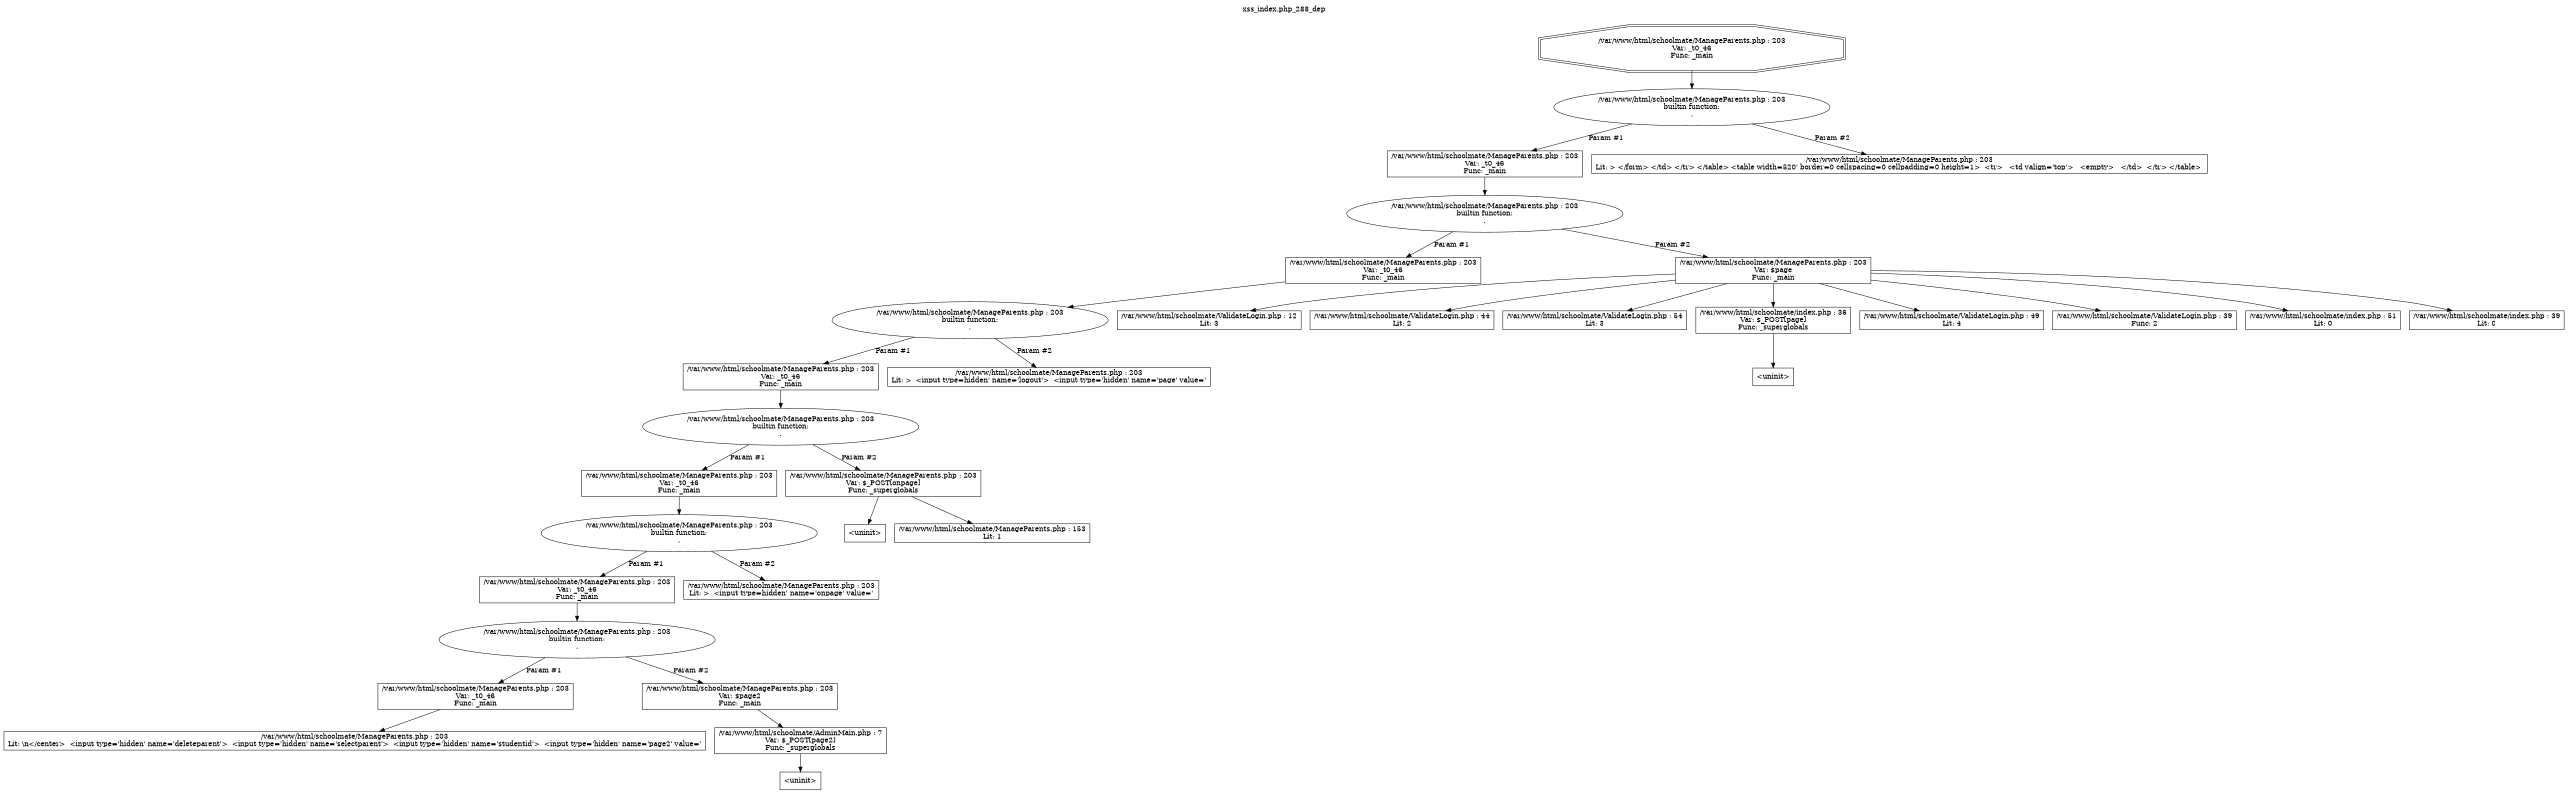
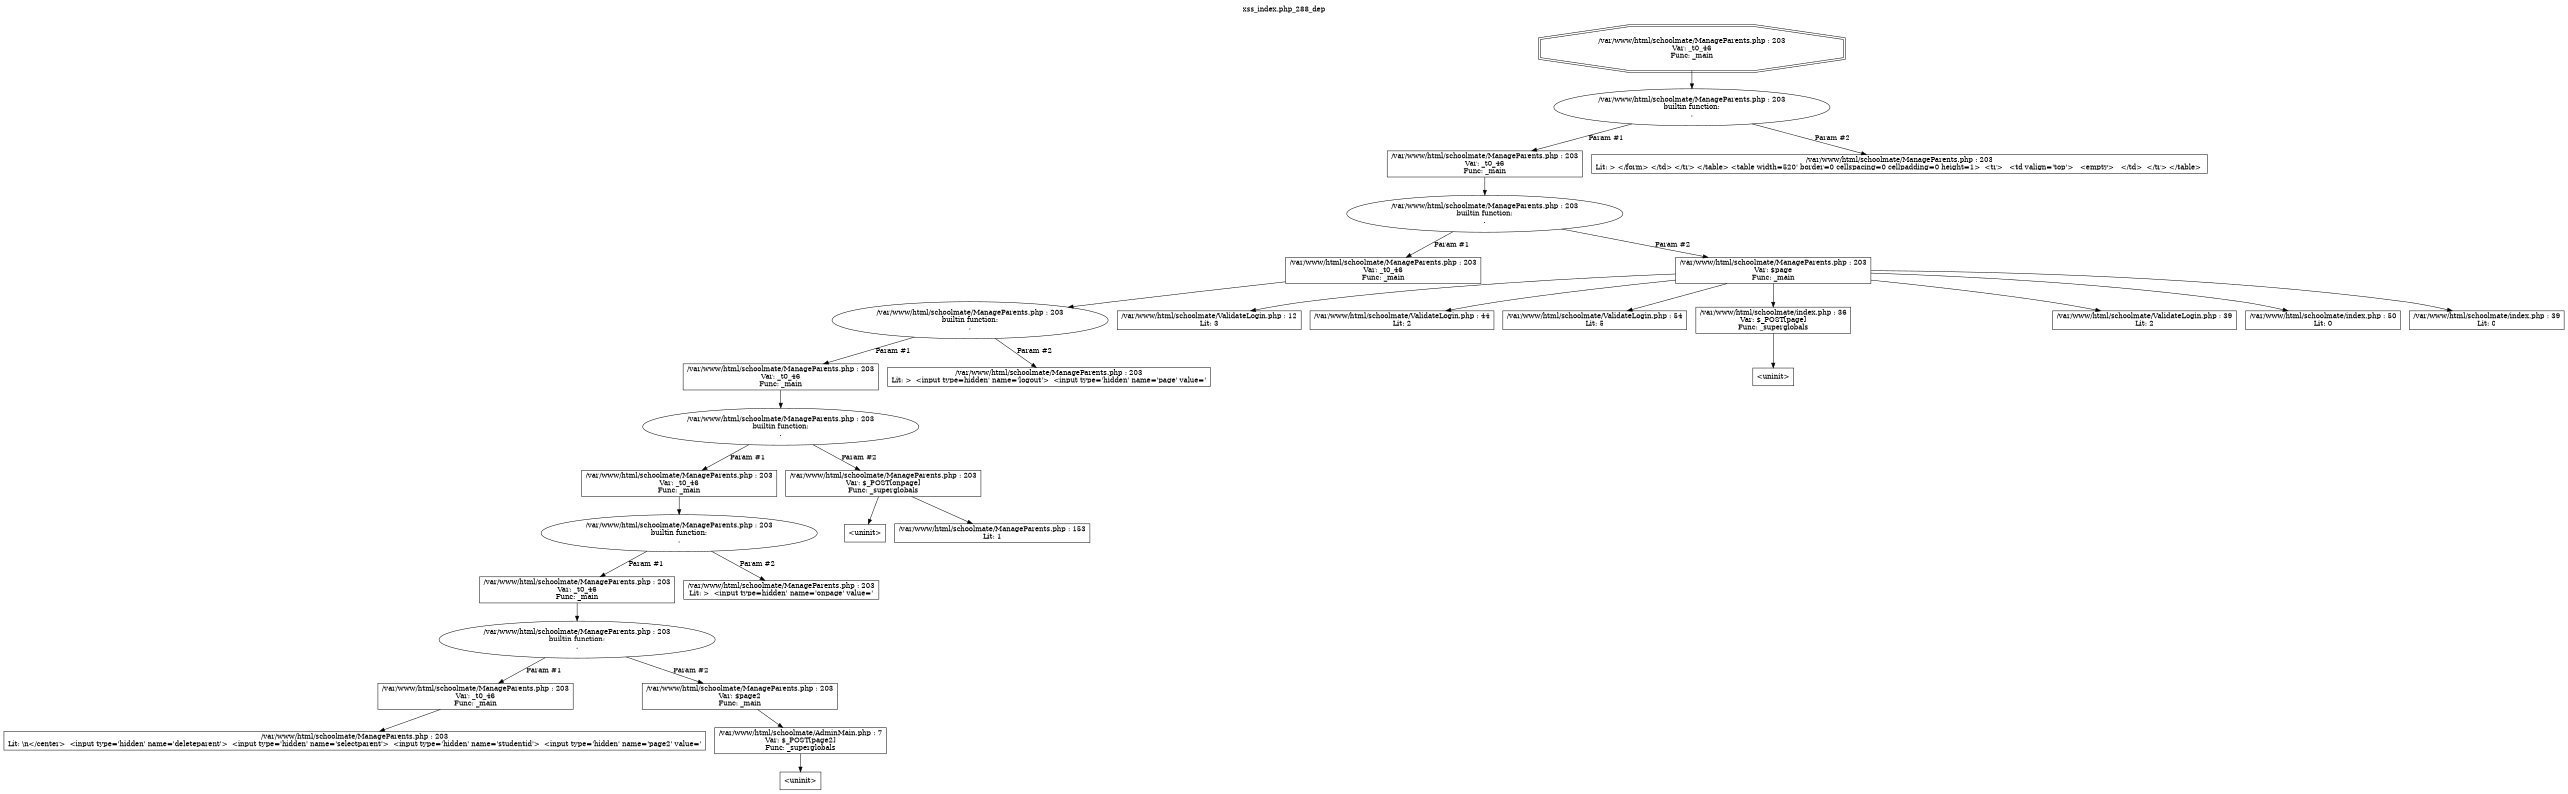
node "/var/www/html/schoolmate/ValidateLogin.php : 54 Lit: 3": label "/var/www/html/schoolmate/ValidateLogin.php : 54 Lit: 3" -> "/var/www/html/schoolmate/ValidateLogin.php : 54 Lit: 5"
node "/var/www/html/schoolmate/ValidateLogin.php : 49 Lit: 4": removed
node "/var/www/html/schoolmate/ValidateLogin.php : 39 Func: 2": label "/var/www/html/schoolmate/ValidateLogin.php : 39 Func: 2" -> "/var/www/html/schoolmate/ValidateLogin.php : 39 Lit: 2"
node "/var/www/html/schoolmate/index.php : 51 Lit: 0": label "/var/www/html/schoolmate/index.php : 51 Lit: 0" -> "/var/www/html/schoolmate/index.php : 50 Lit: 0"
